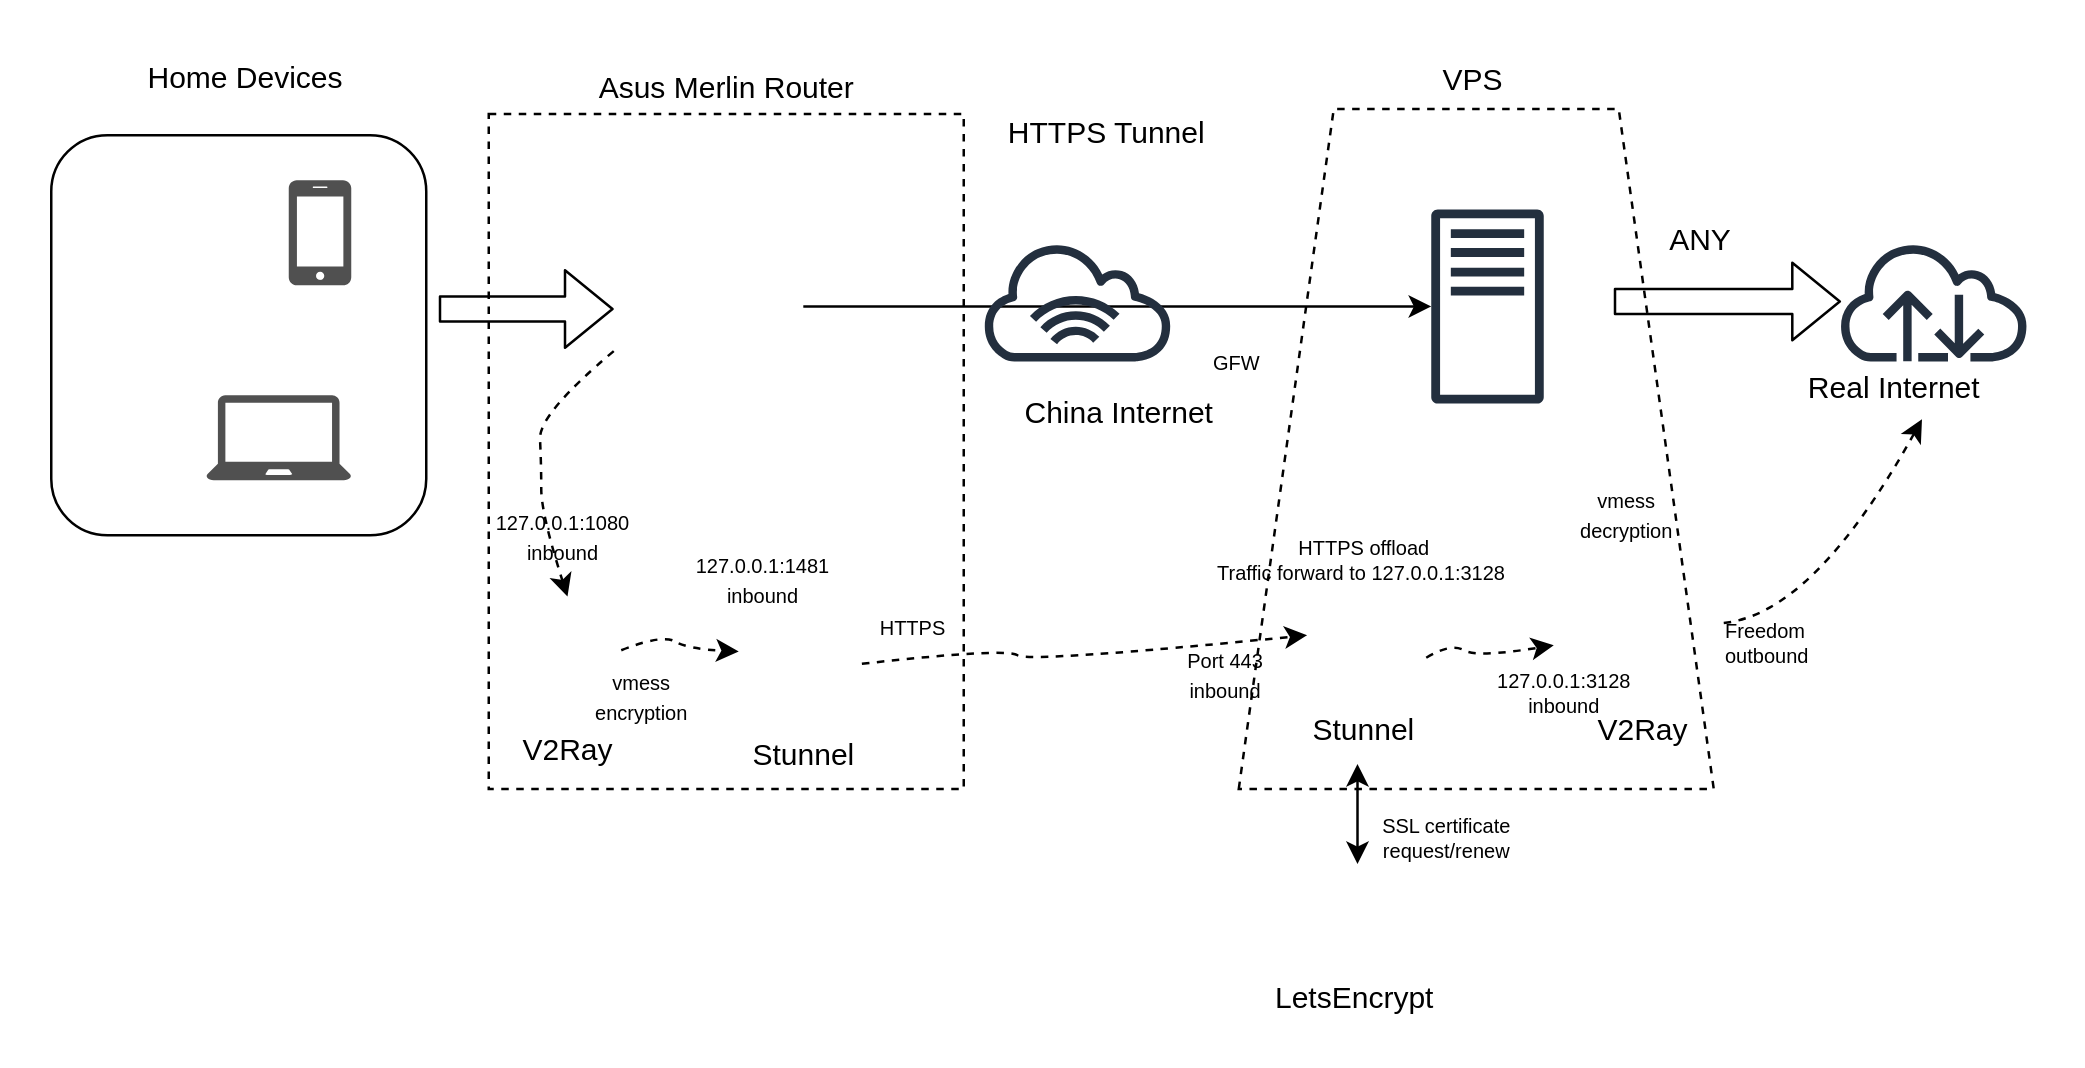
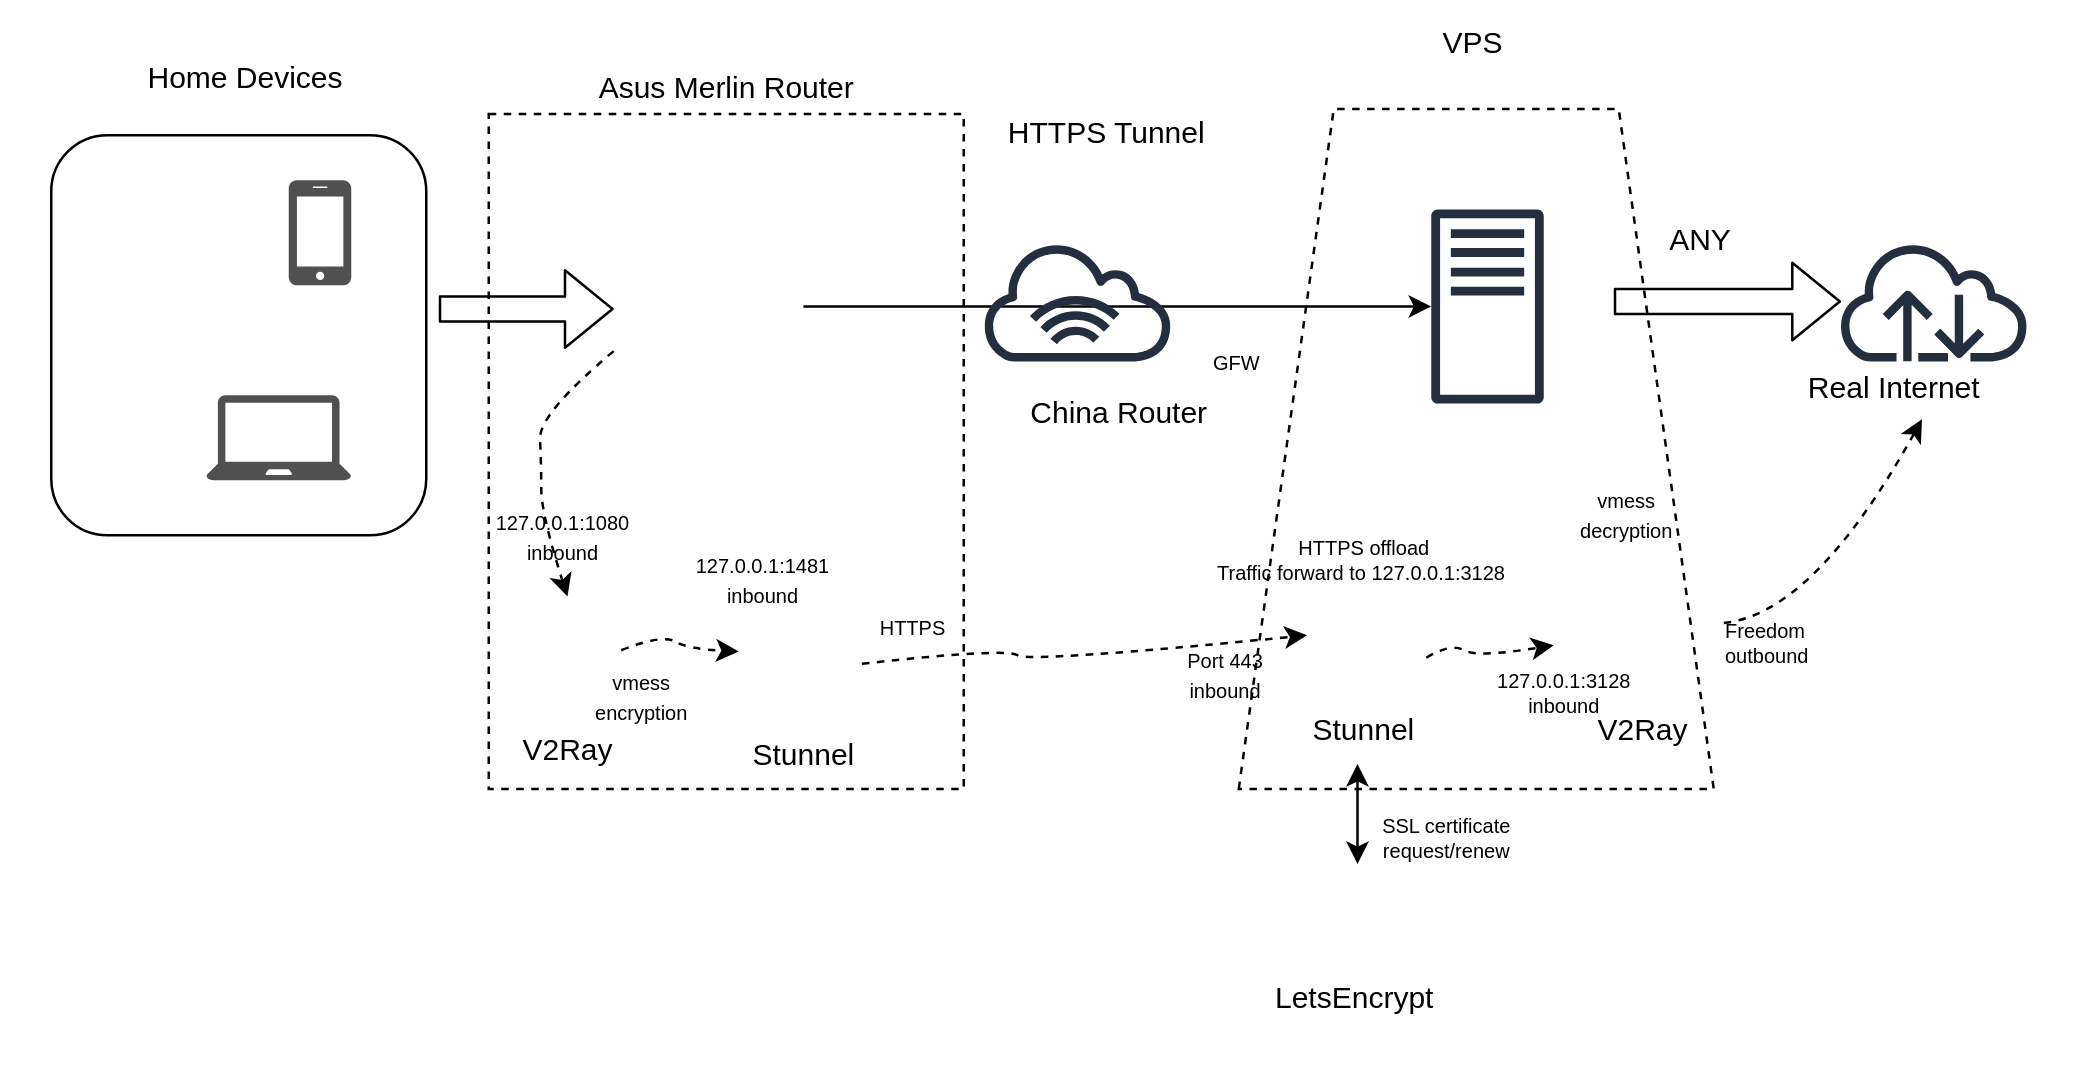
node "VPS": moved (1474, 81) -> (1474, 44)
node "China Internet": label "China Internet" -> "China Router"
